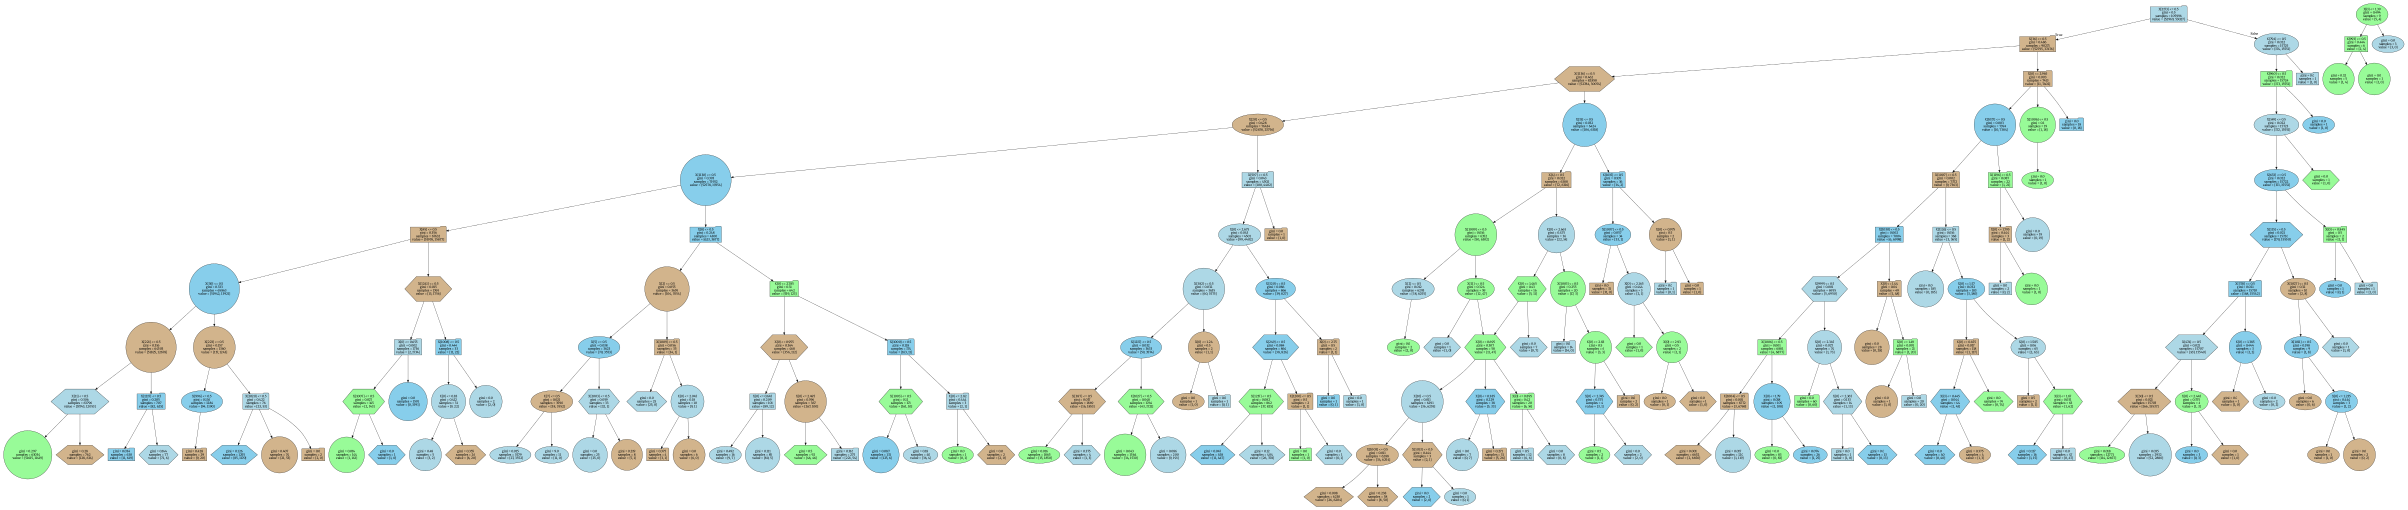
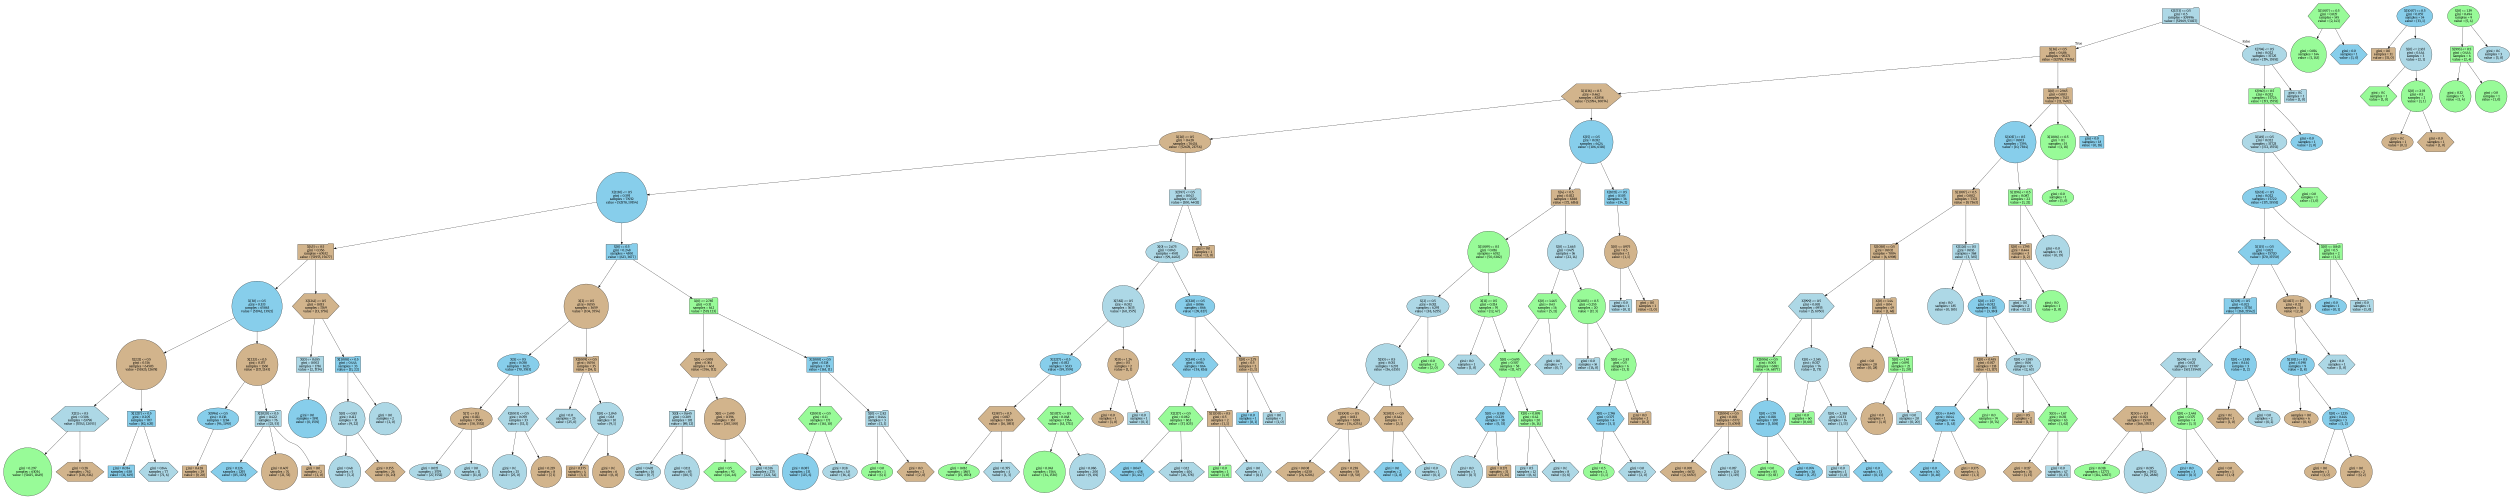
edge "X[1015] <= 0.5 gini = 0.105 samples = 36 value = [34, 2]" -> "X[1007] <= 0.5 gini = 0.057 samples = 34 value = [33, 1]": removed
node "X[1030] <= 0.5 gini = 0.002 samples = 7004 value = [6, 6998]": fillcolor skyblue -> tan
edge "X[0] <= 0.655 gini = 0.002 samples = 1736 value = [2, 1734]" -> "X[1007] <= 0.5 gini = 0.027 samples = 145 value = [2, 143]": removed
edge "X[0] <= 0.695 gini = 0.307 samples = 58 value = [11, 47]" -> "X[10] <= 0.5 gini = 0.011 samples = 6291 value = [36, 6255]": now "X[2] <= 0.5 gini = 0.012 samples = 6293 value = [38, 6255]" -> "X[10] <= 0.5 gini = 0.011 samples = 6291 value = [36, 6255]"
node "gini = 0.0 samples = 6 value = [0, 6]": label "gini = 0.0 samples = 6 value = [0, 6]" -> "samples = 0.0 samples = 6 value = [0, 6]"
node "gini = 0.117 samples = 16 value = [1, 15]": fillcolor skyblue -> tan
